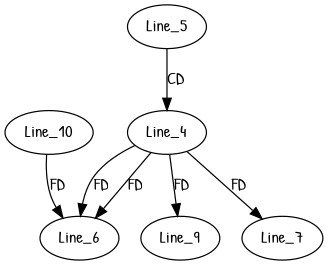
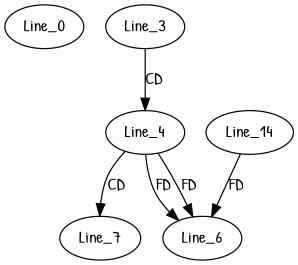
node "Line_0": added
node "Line_5": label "Line_5" -> "Line_3"
node "Line_10": label "Line_10" -> "Line_14"
edge "Line_4" -> "Line_7": label "FD" -> "CD"
node "Line_9": removed
